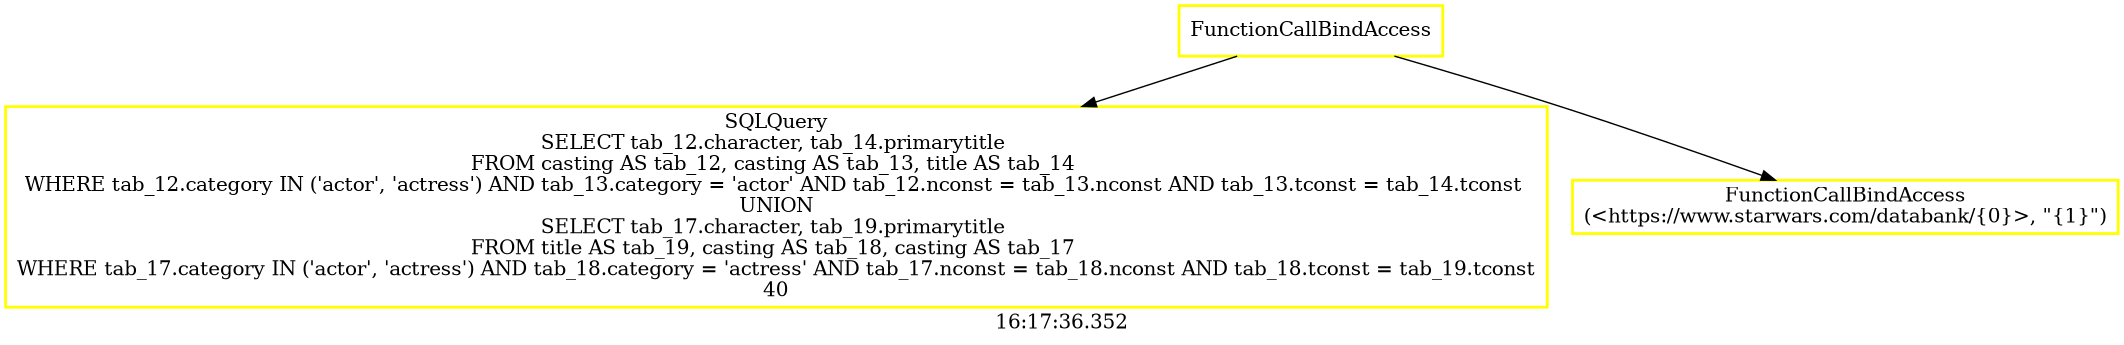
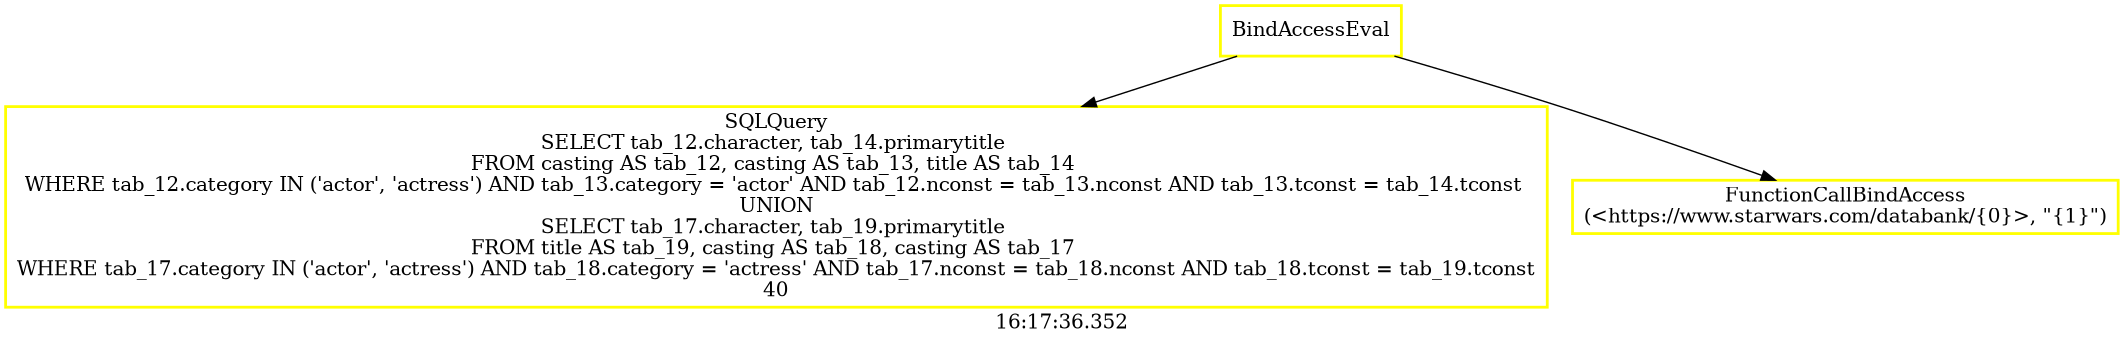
node "FunctionCallBindAccess": label "FunctionCallBindAccess" -> "BindAccessEval"
